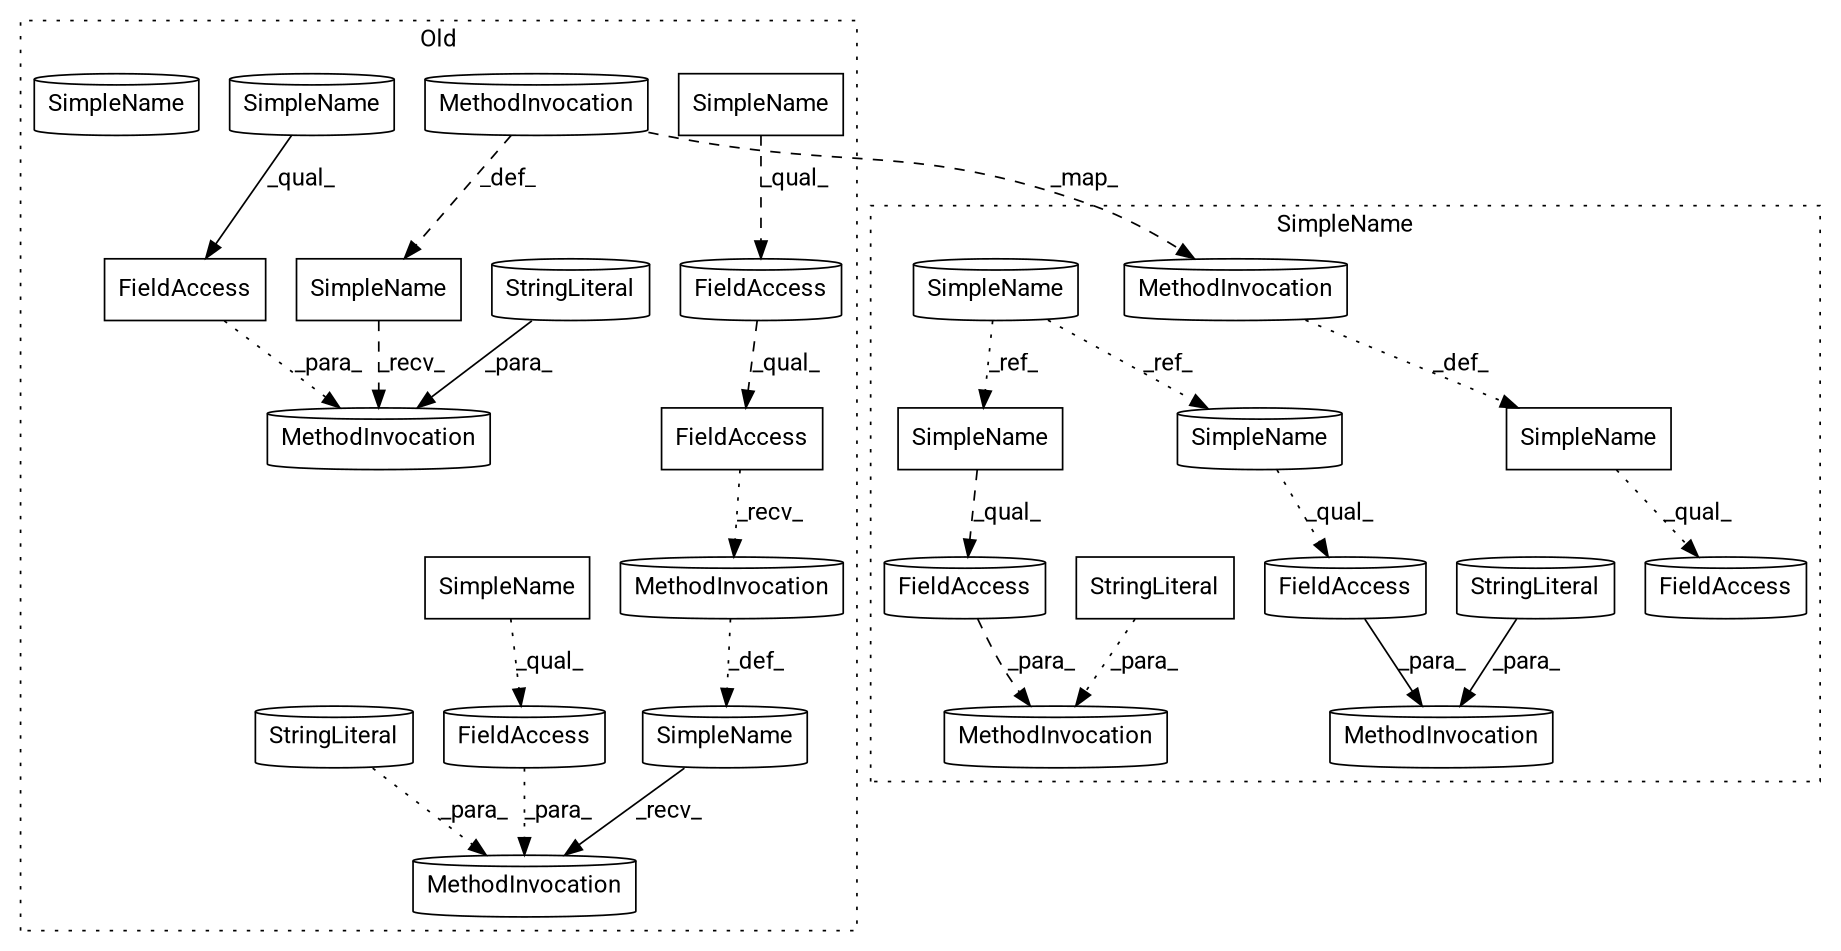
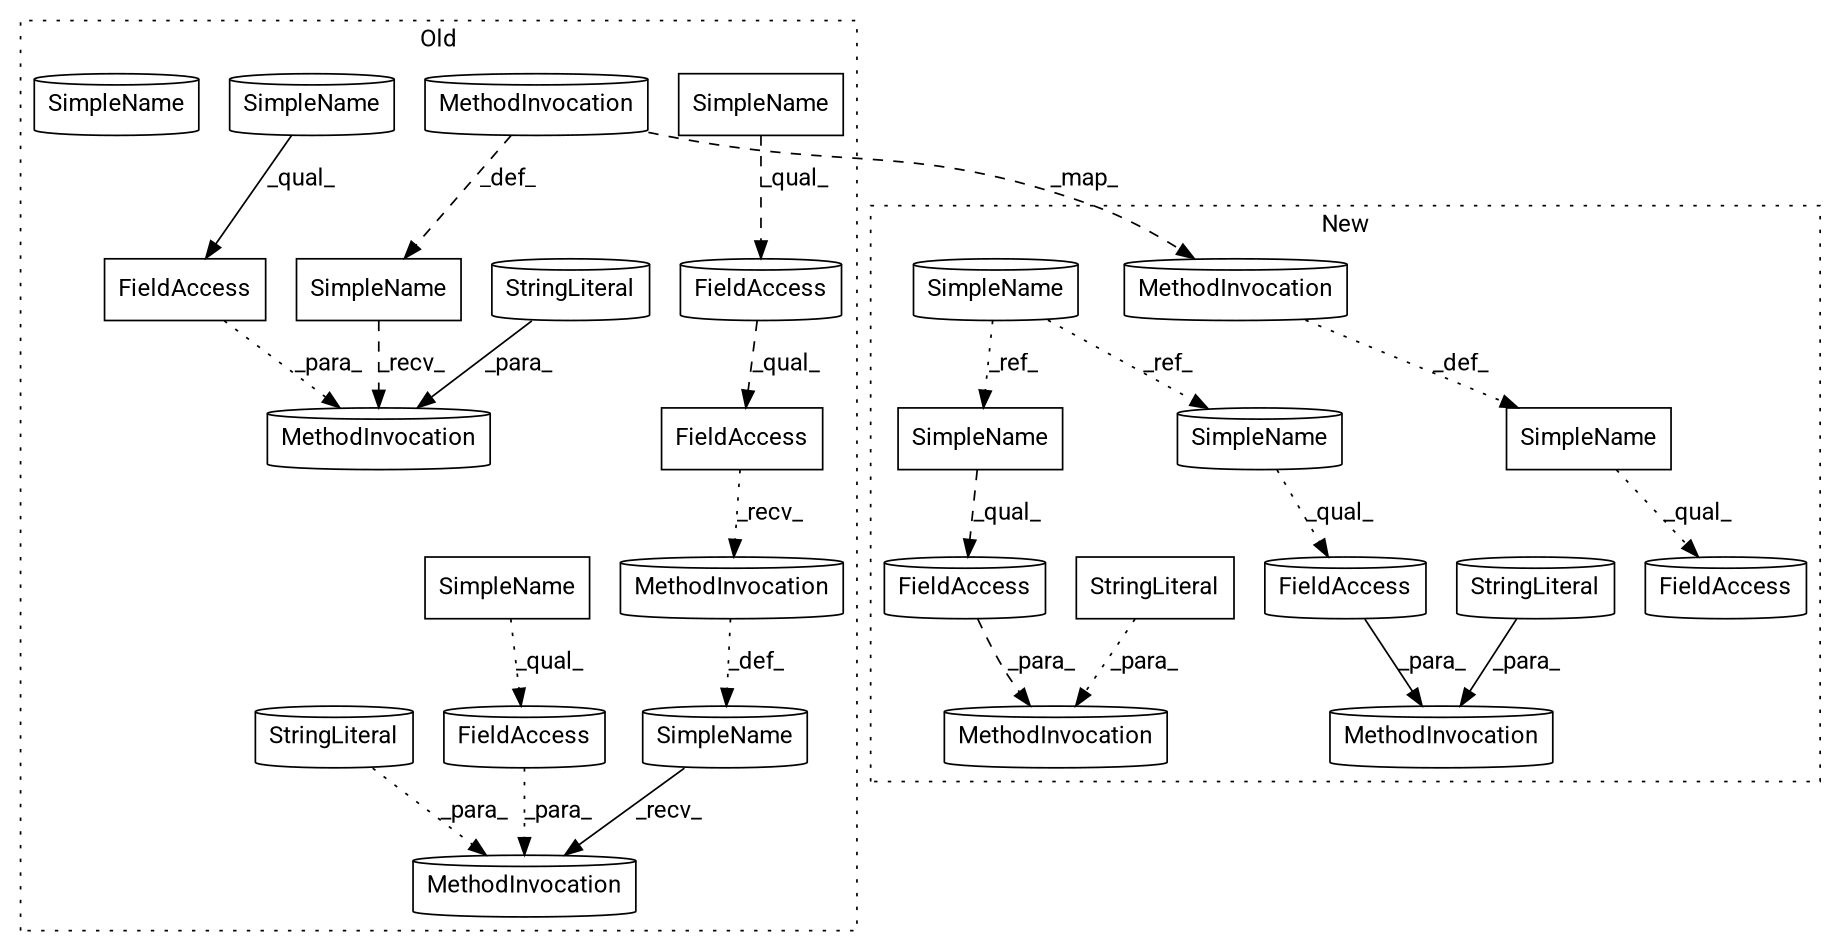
cluster "SimpleName": label "SimpleName" -> "New"
